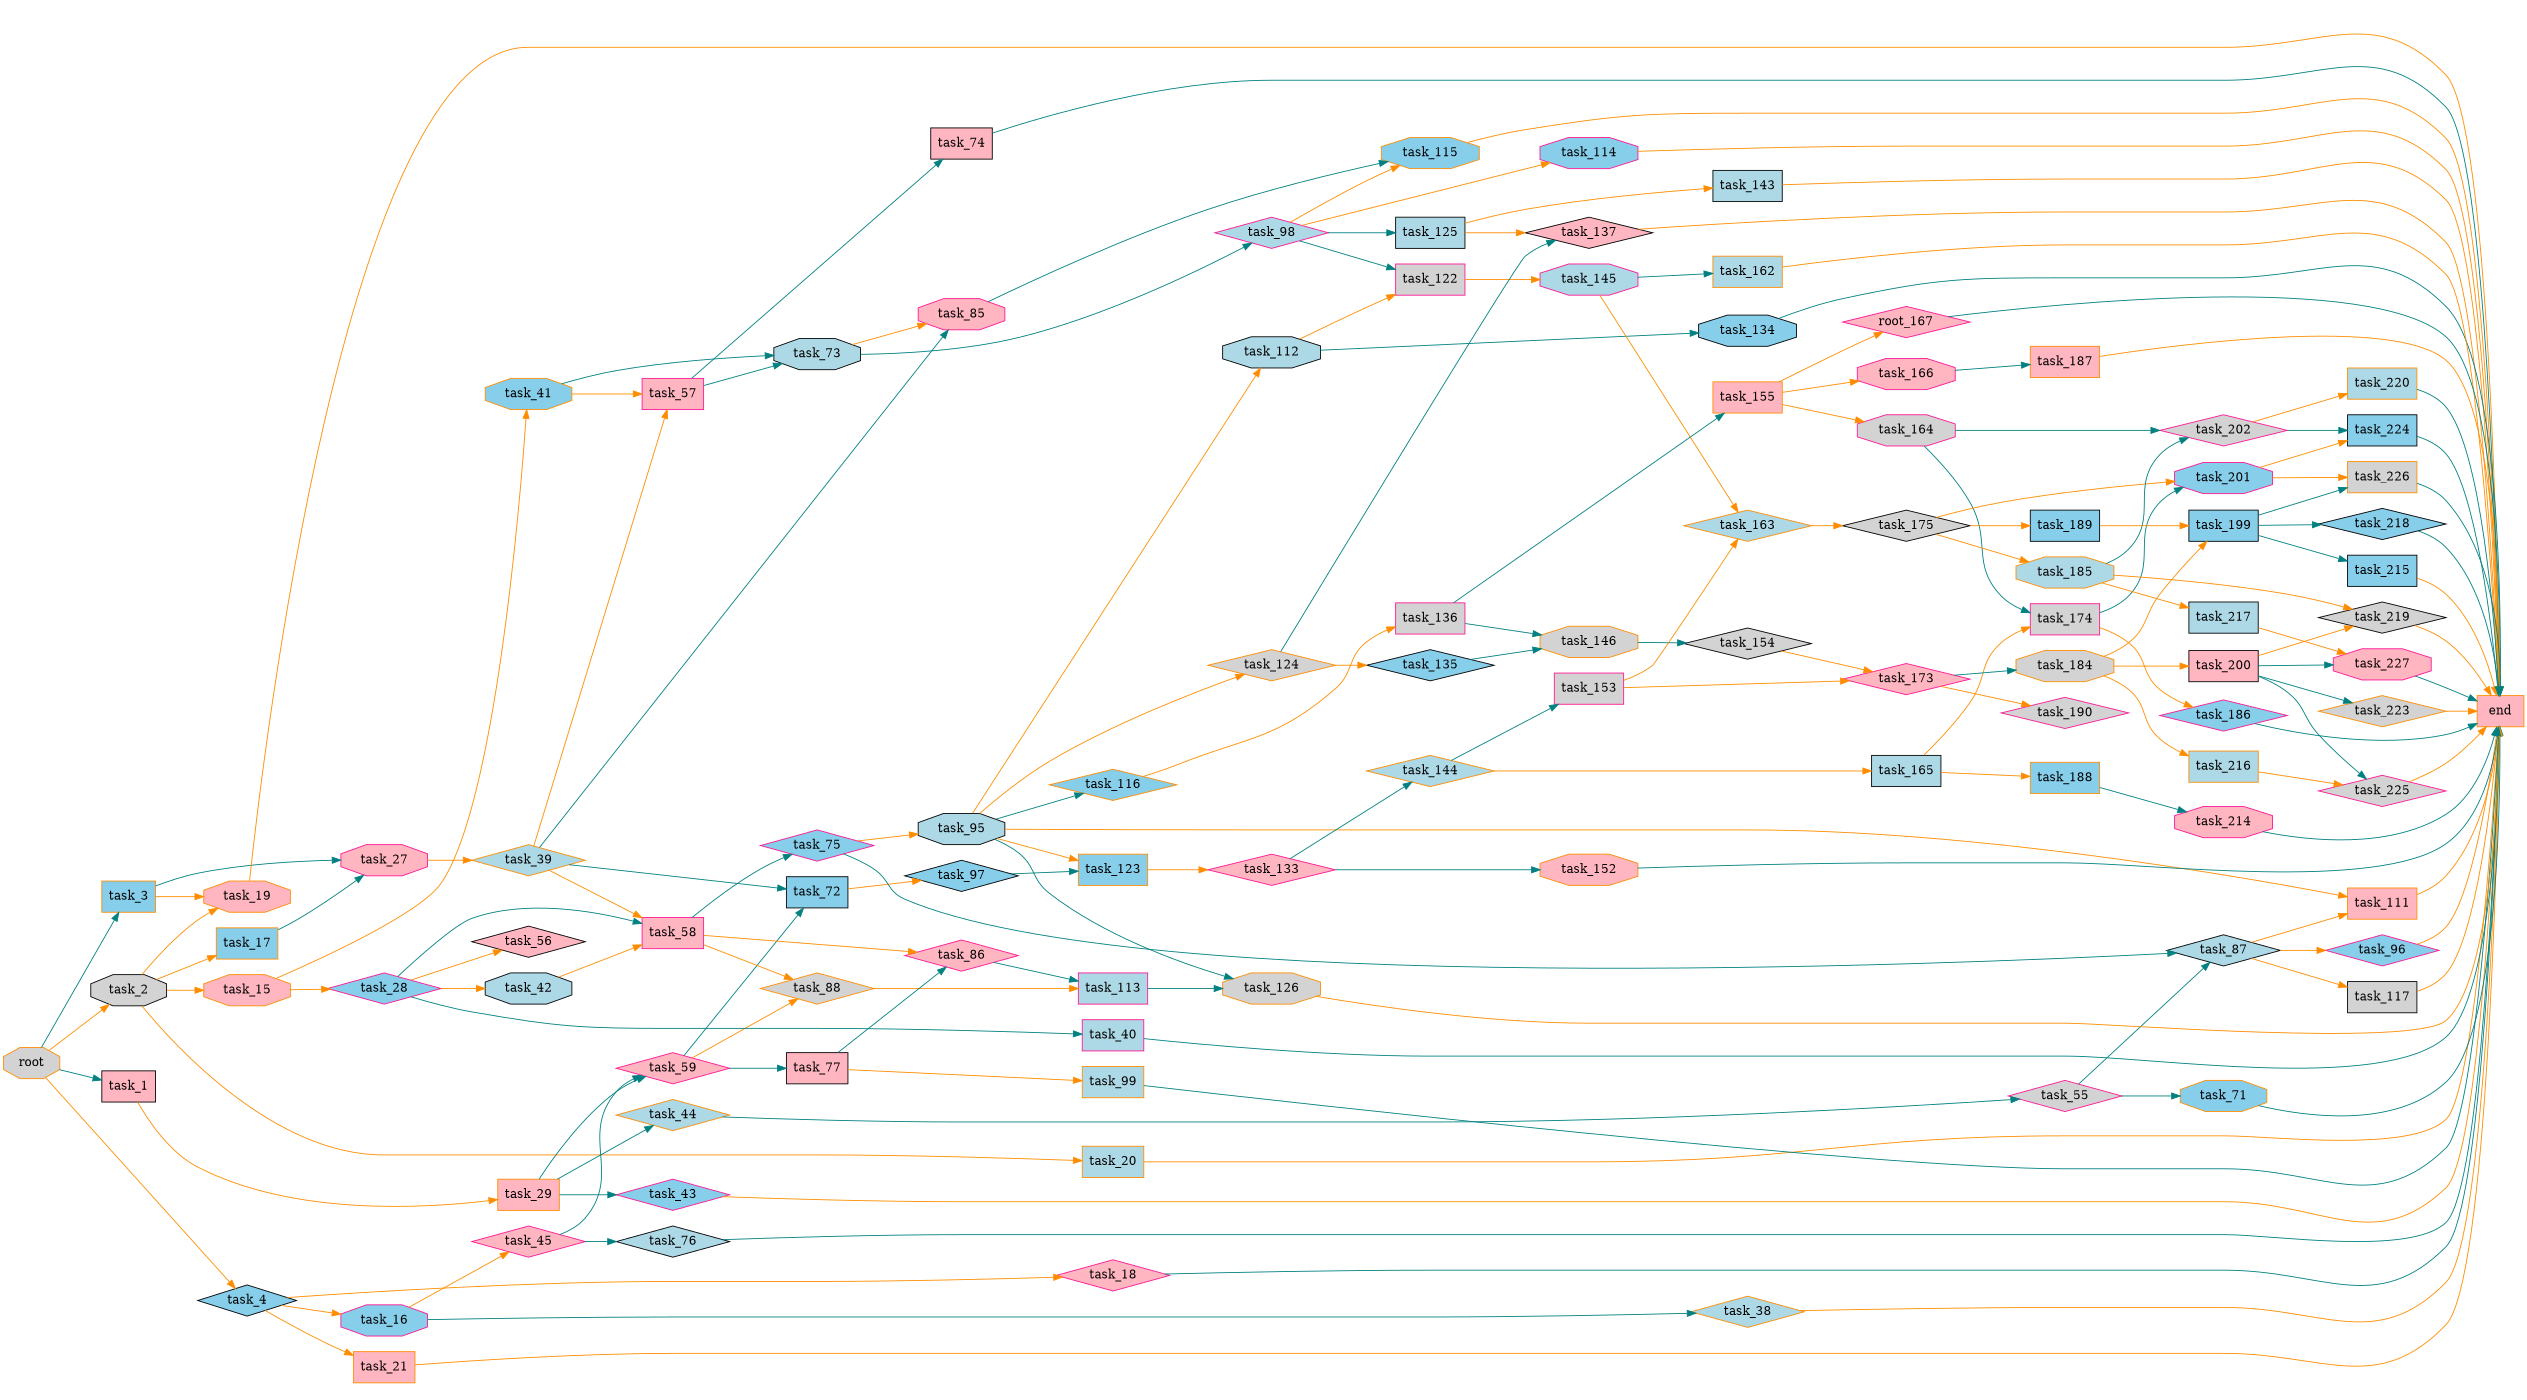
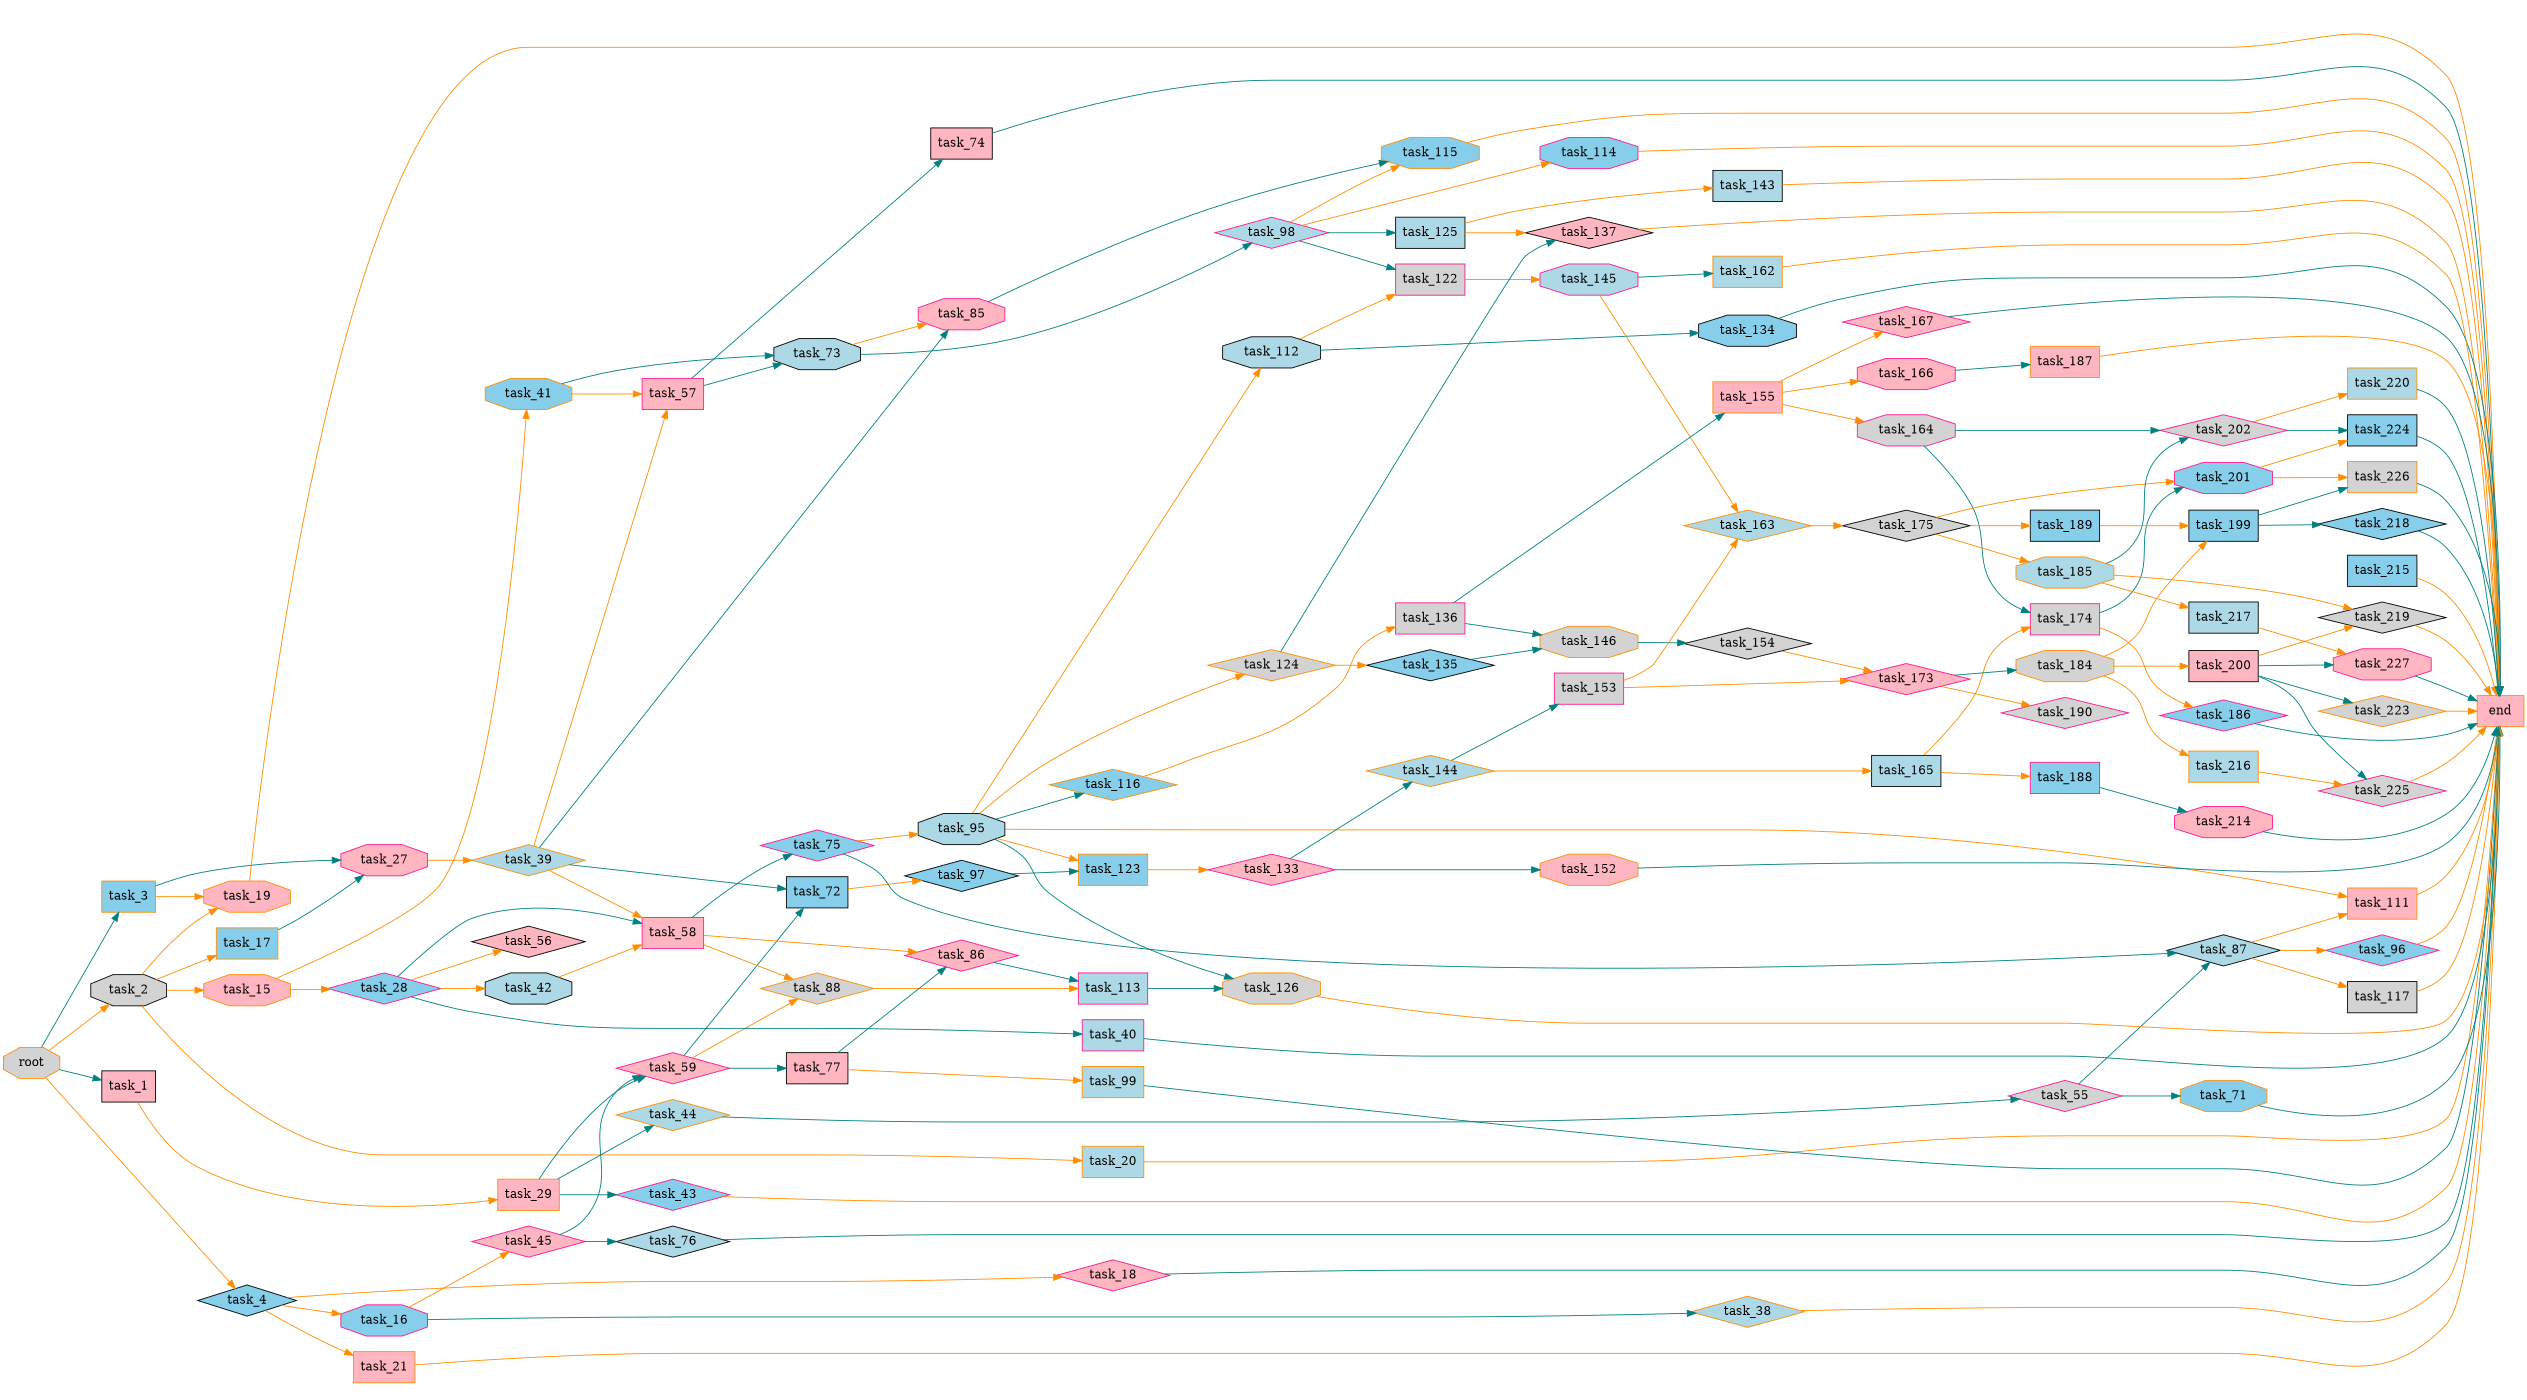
node "root_167": label "root_167" -> "task_167"
edge "task_199" -> "task_215": removed
node "task_188": color darkorange -> deeppink
